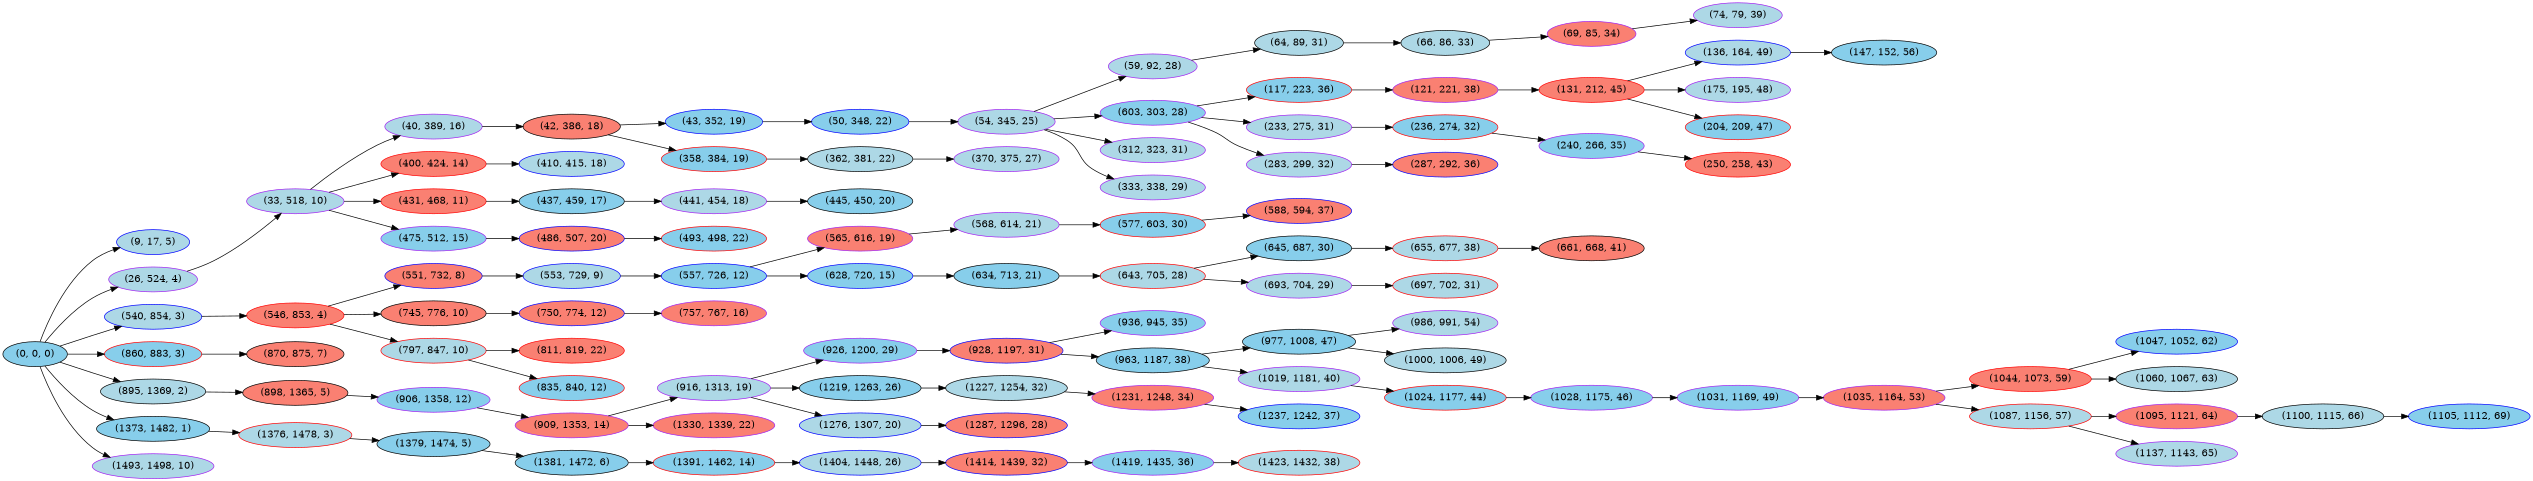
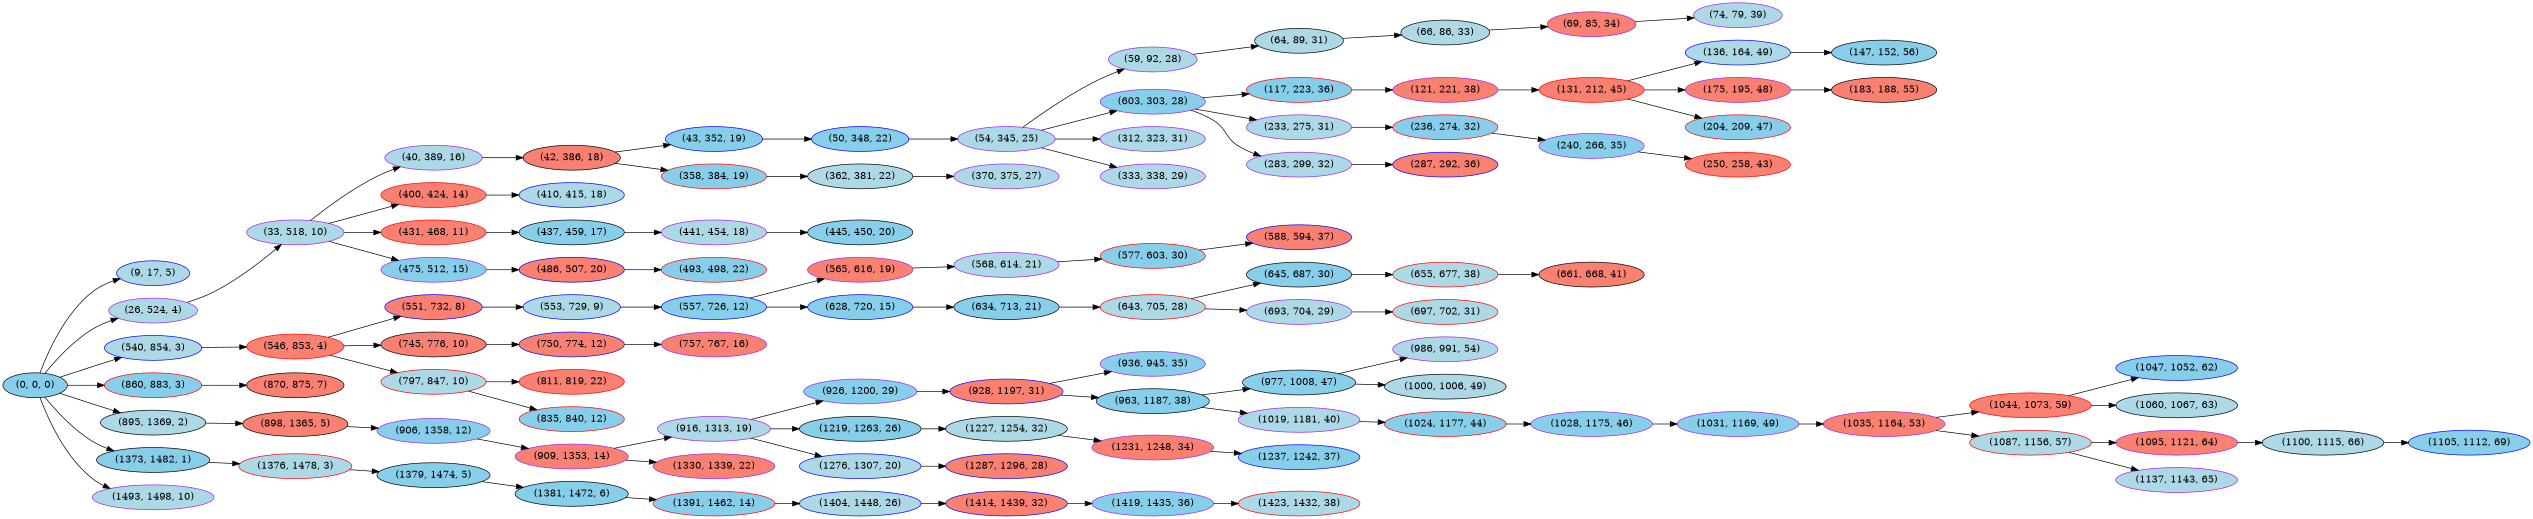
node "(175, 195, 48)": fillcolor lightblue -> salmon
node "(183, 188, 55)": added
